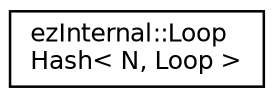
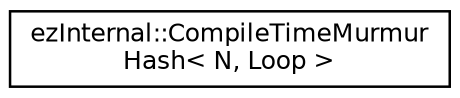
node "ezInternal::Loop Hash< N, Loop >": label "ezInternal::Loop Hash< N, Loop >" -> "ezInternal::CompileTimeMurmur Hash< N, Loop >"
